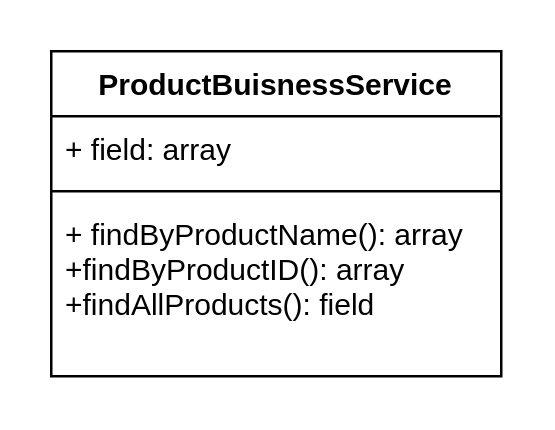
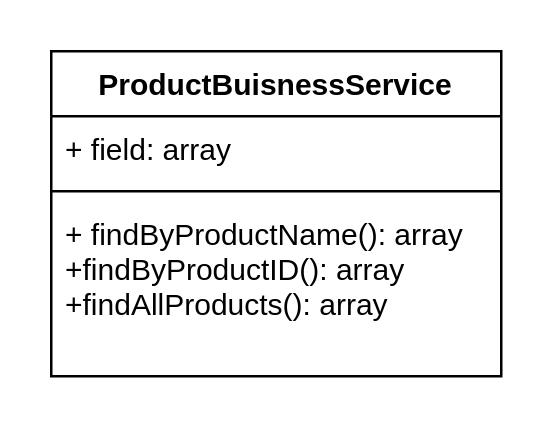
node "+ findByProductName(): array +findByProductID(): array +findAllProducts(): field": label "+ findByProductName(): array +findByProductID(): array +findAllProducts(): field" -> "+ findByProductName(): array +findByProductID(): array +findAllProducts(): array"
